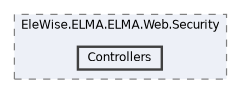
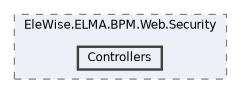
cluster "EleWise.ELMA.ELMA.Web.Security": label "EleWise.ELMA.ELMA.Web.Security" -> "EleWise.ELMA.BPM.Web.Security"
